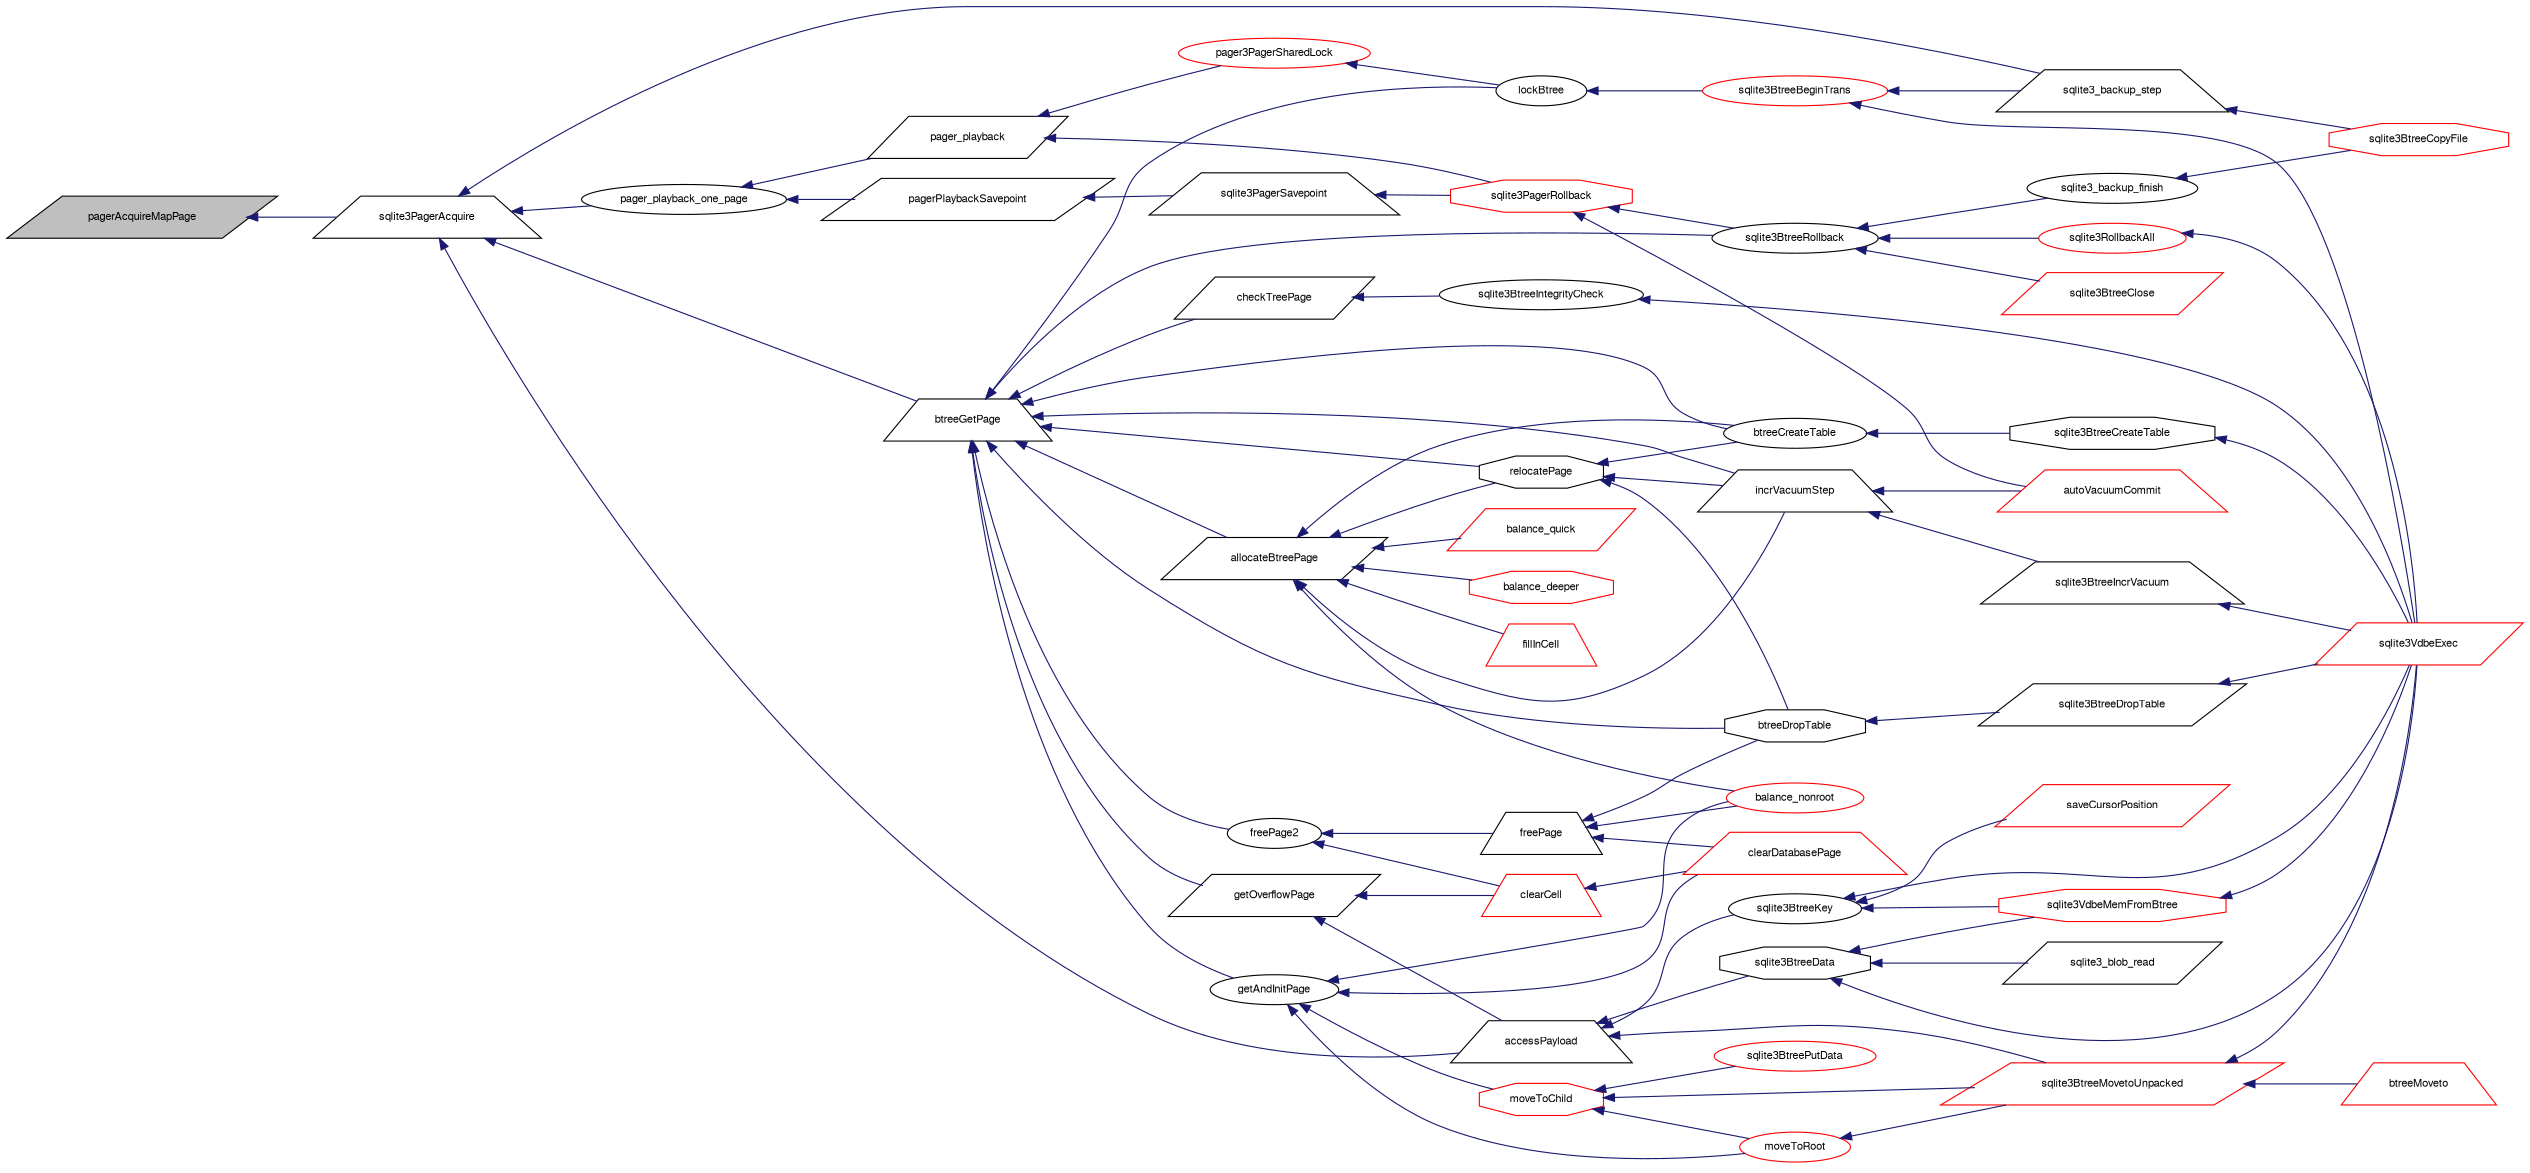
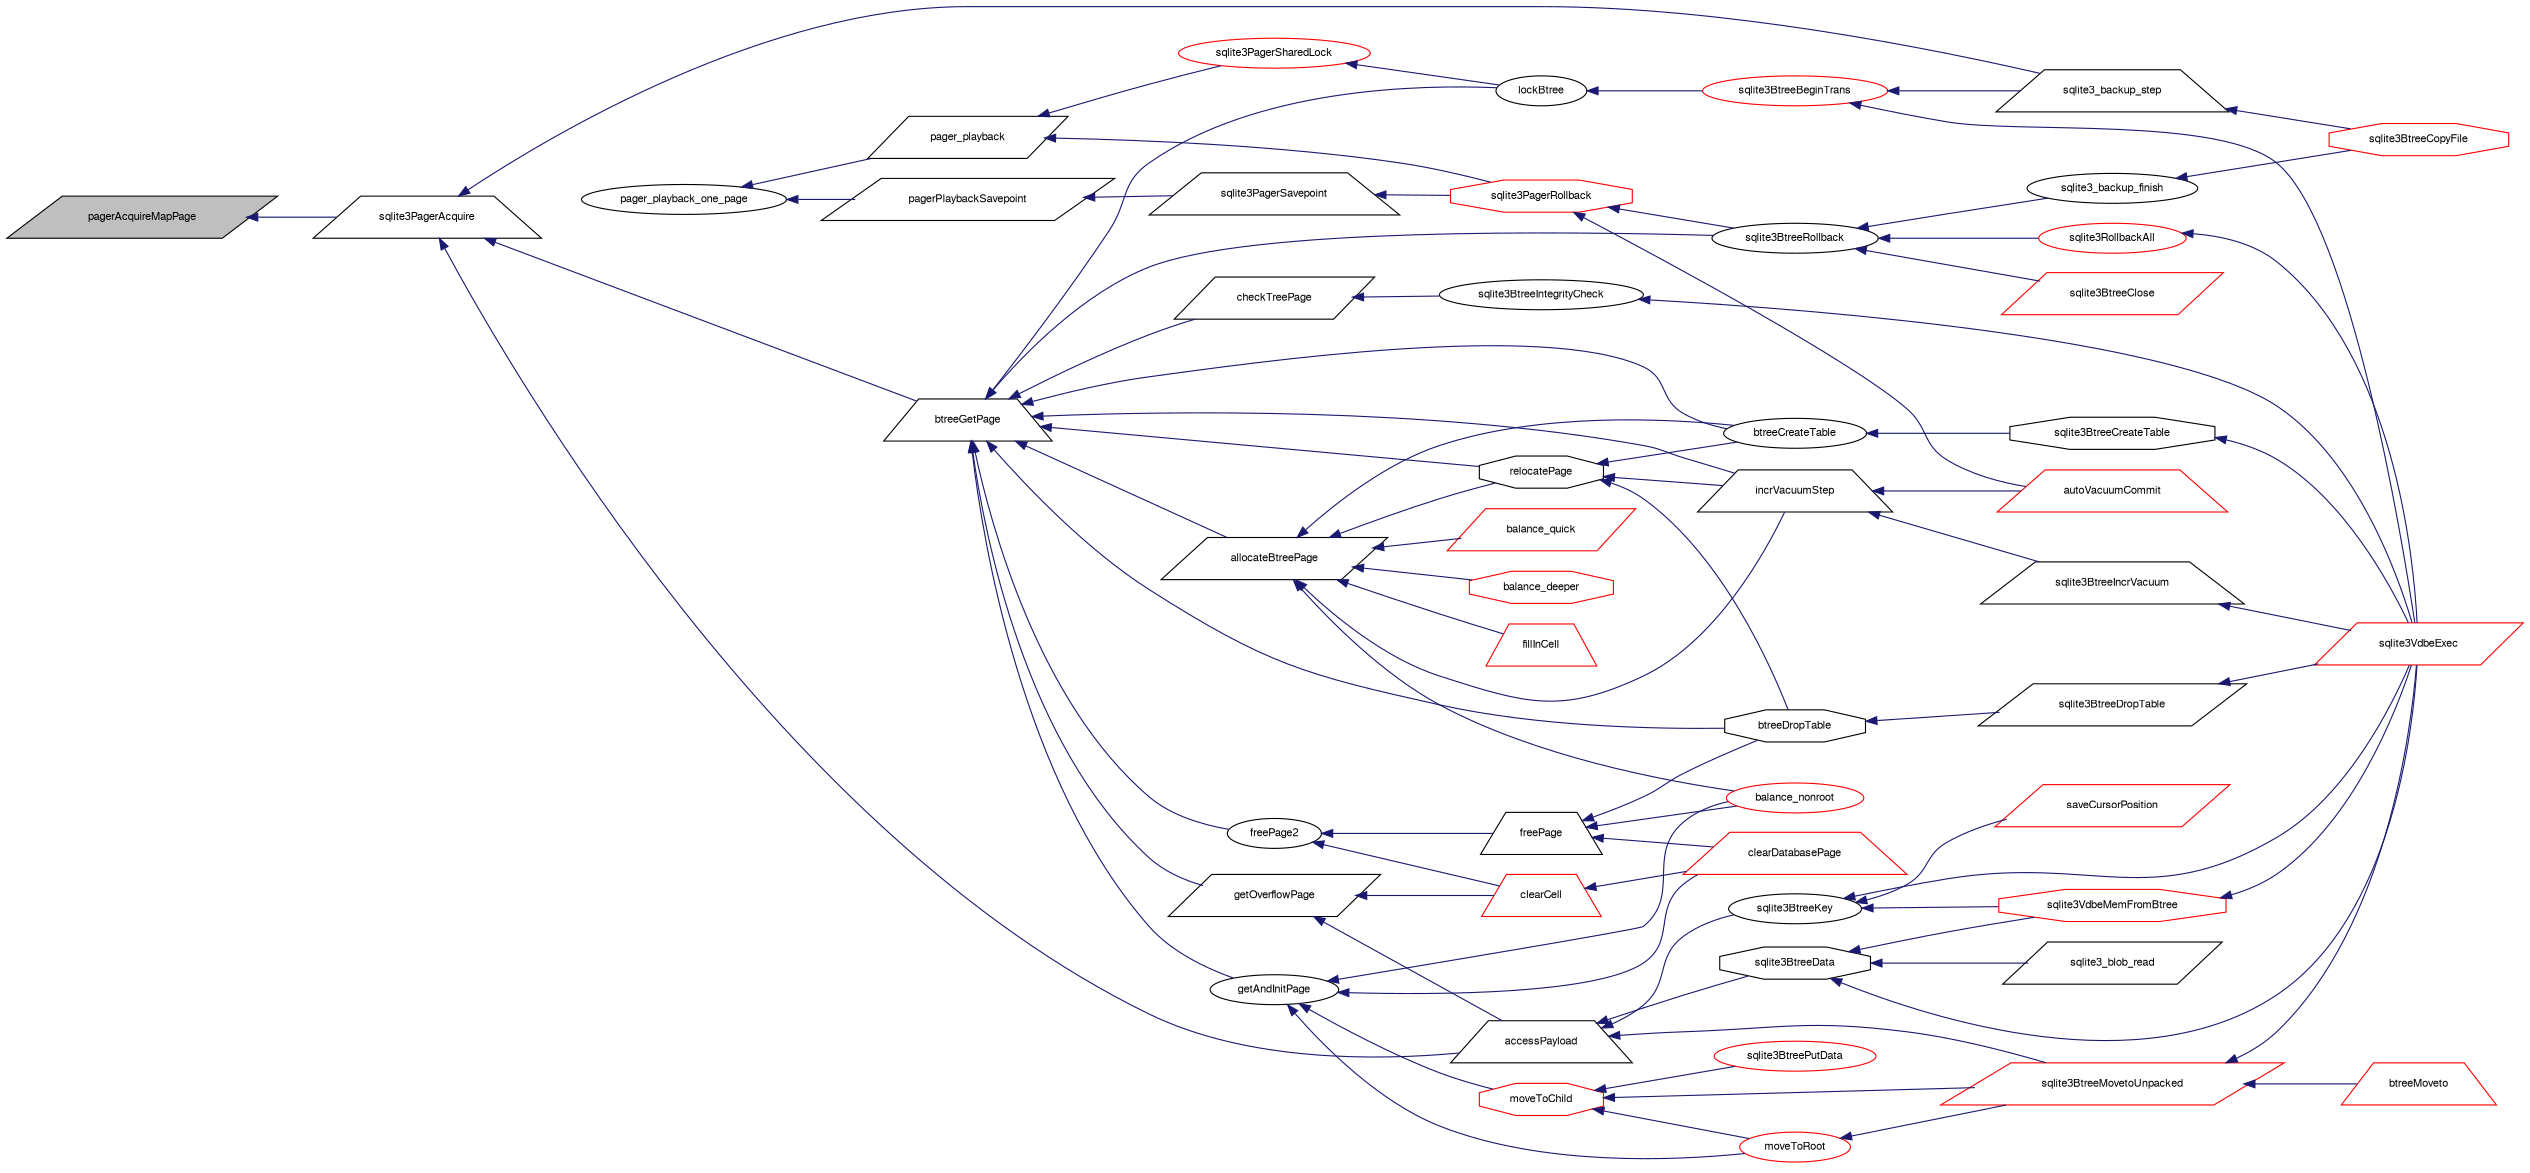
node "pager3PagerSharedLock": label "pager3PagerSharedLock" -> "sqlite3PagerSharedLock"
edge "pager_playback_one_page" -> "sqlite3PagerAcquire": removed
